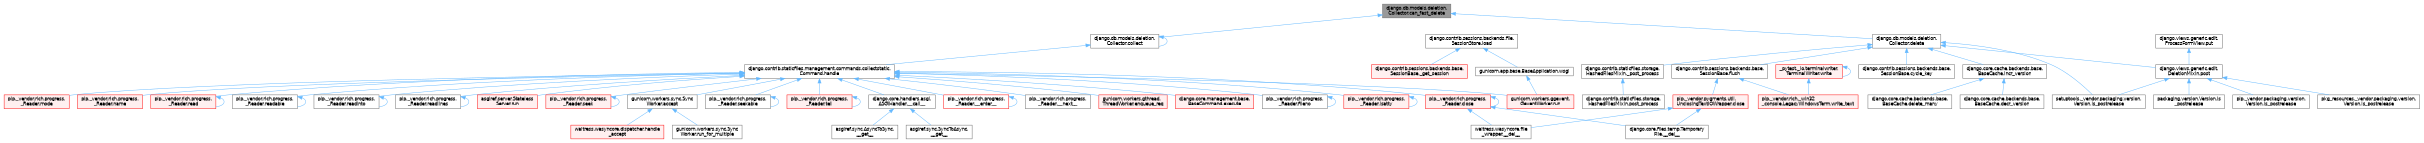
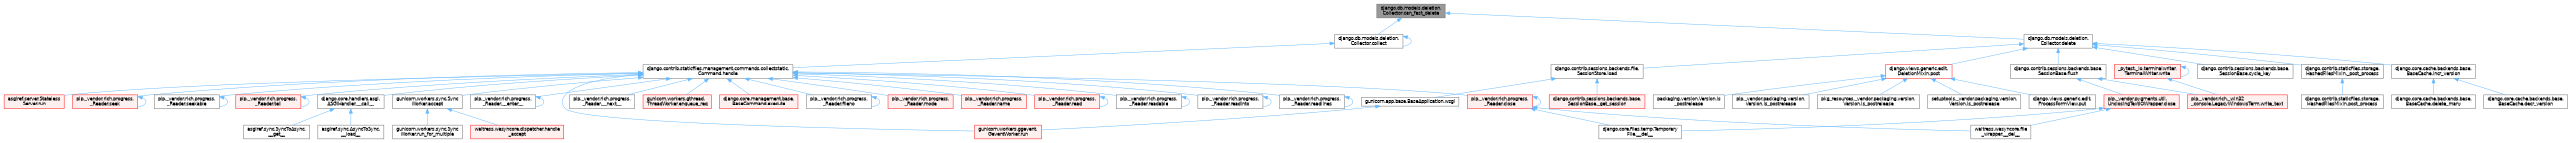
edge "setuptools._vendor.packaging.version. Version.is_postrelease" -> "django.db.models.deletion. Collector.delete": now "django.contrib.sessions.backends.file. SessionStore.load" -> "django.db.models.deletion. Collector.delete"
edge "django.views.generic.edit. DeletionMixin.post" -> "django.views.generic.edit. ProcessFormView.put": reversed
node "django.views.generic.edit. DeletionMixin.post": color grey40 -> red
node "pip._vendor.rich.progress. _Reader.__enter__": color red -> grey40
node "pip._vendor.rich.progress. _Reader.isatty": removed
node "asgiref.sync.AsyncToSync. __get__": label "asgiref.sync.AsyncToSync. __get__" -> "asgiref.sync.AsyncToSync. __load__"
